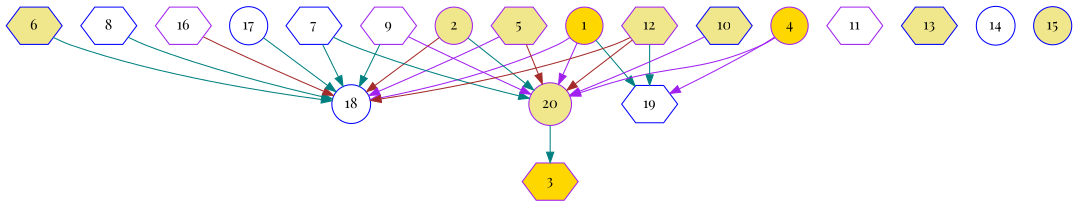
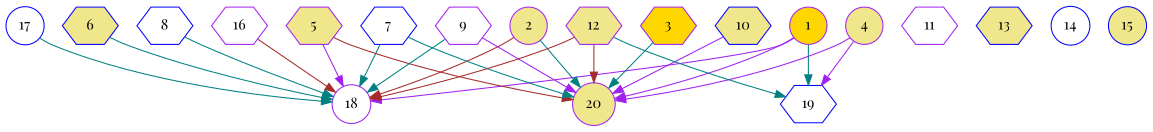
node "4": fillcolor gold -> khaki
node "18": color blue -> purple
edge "20" -> "3": reversed
